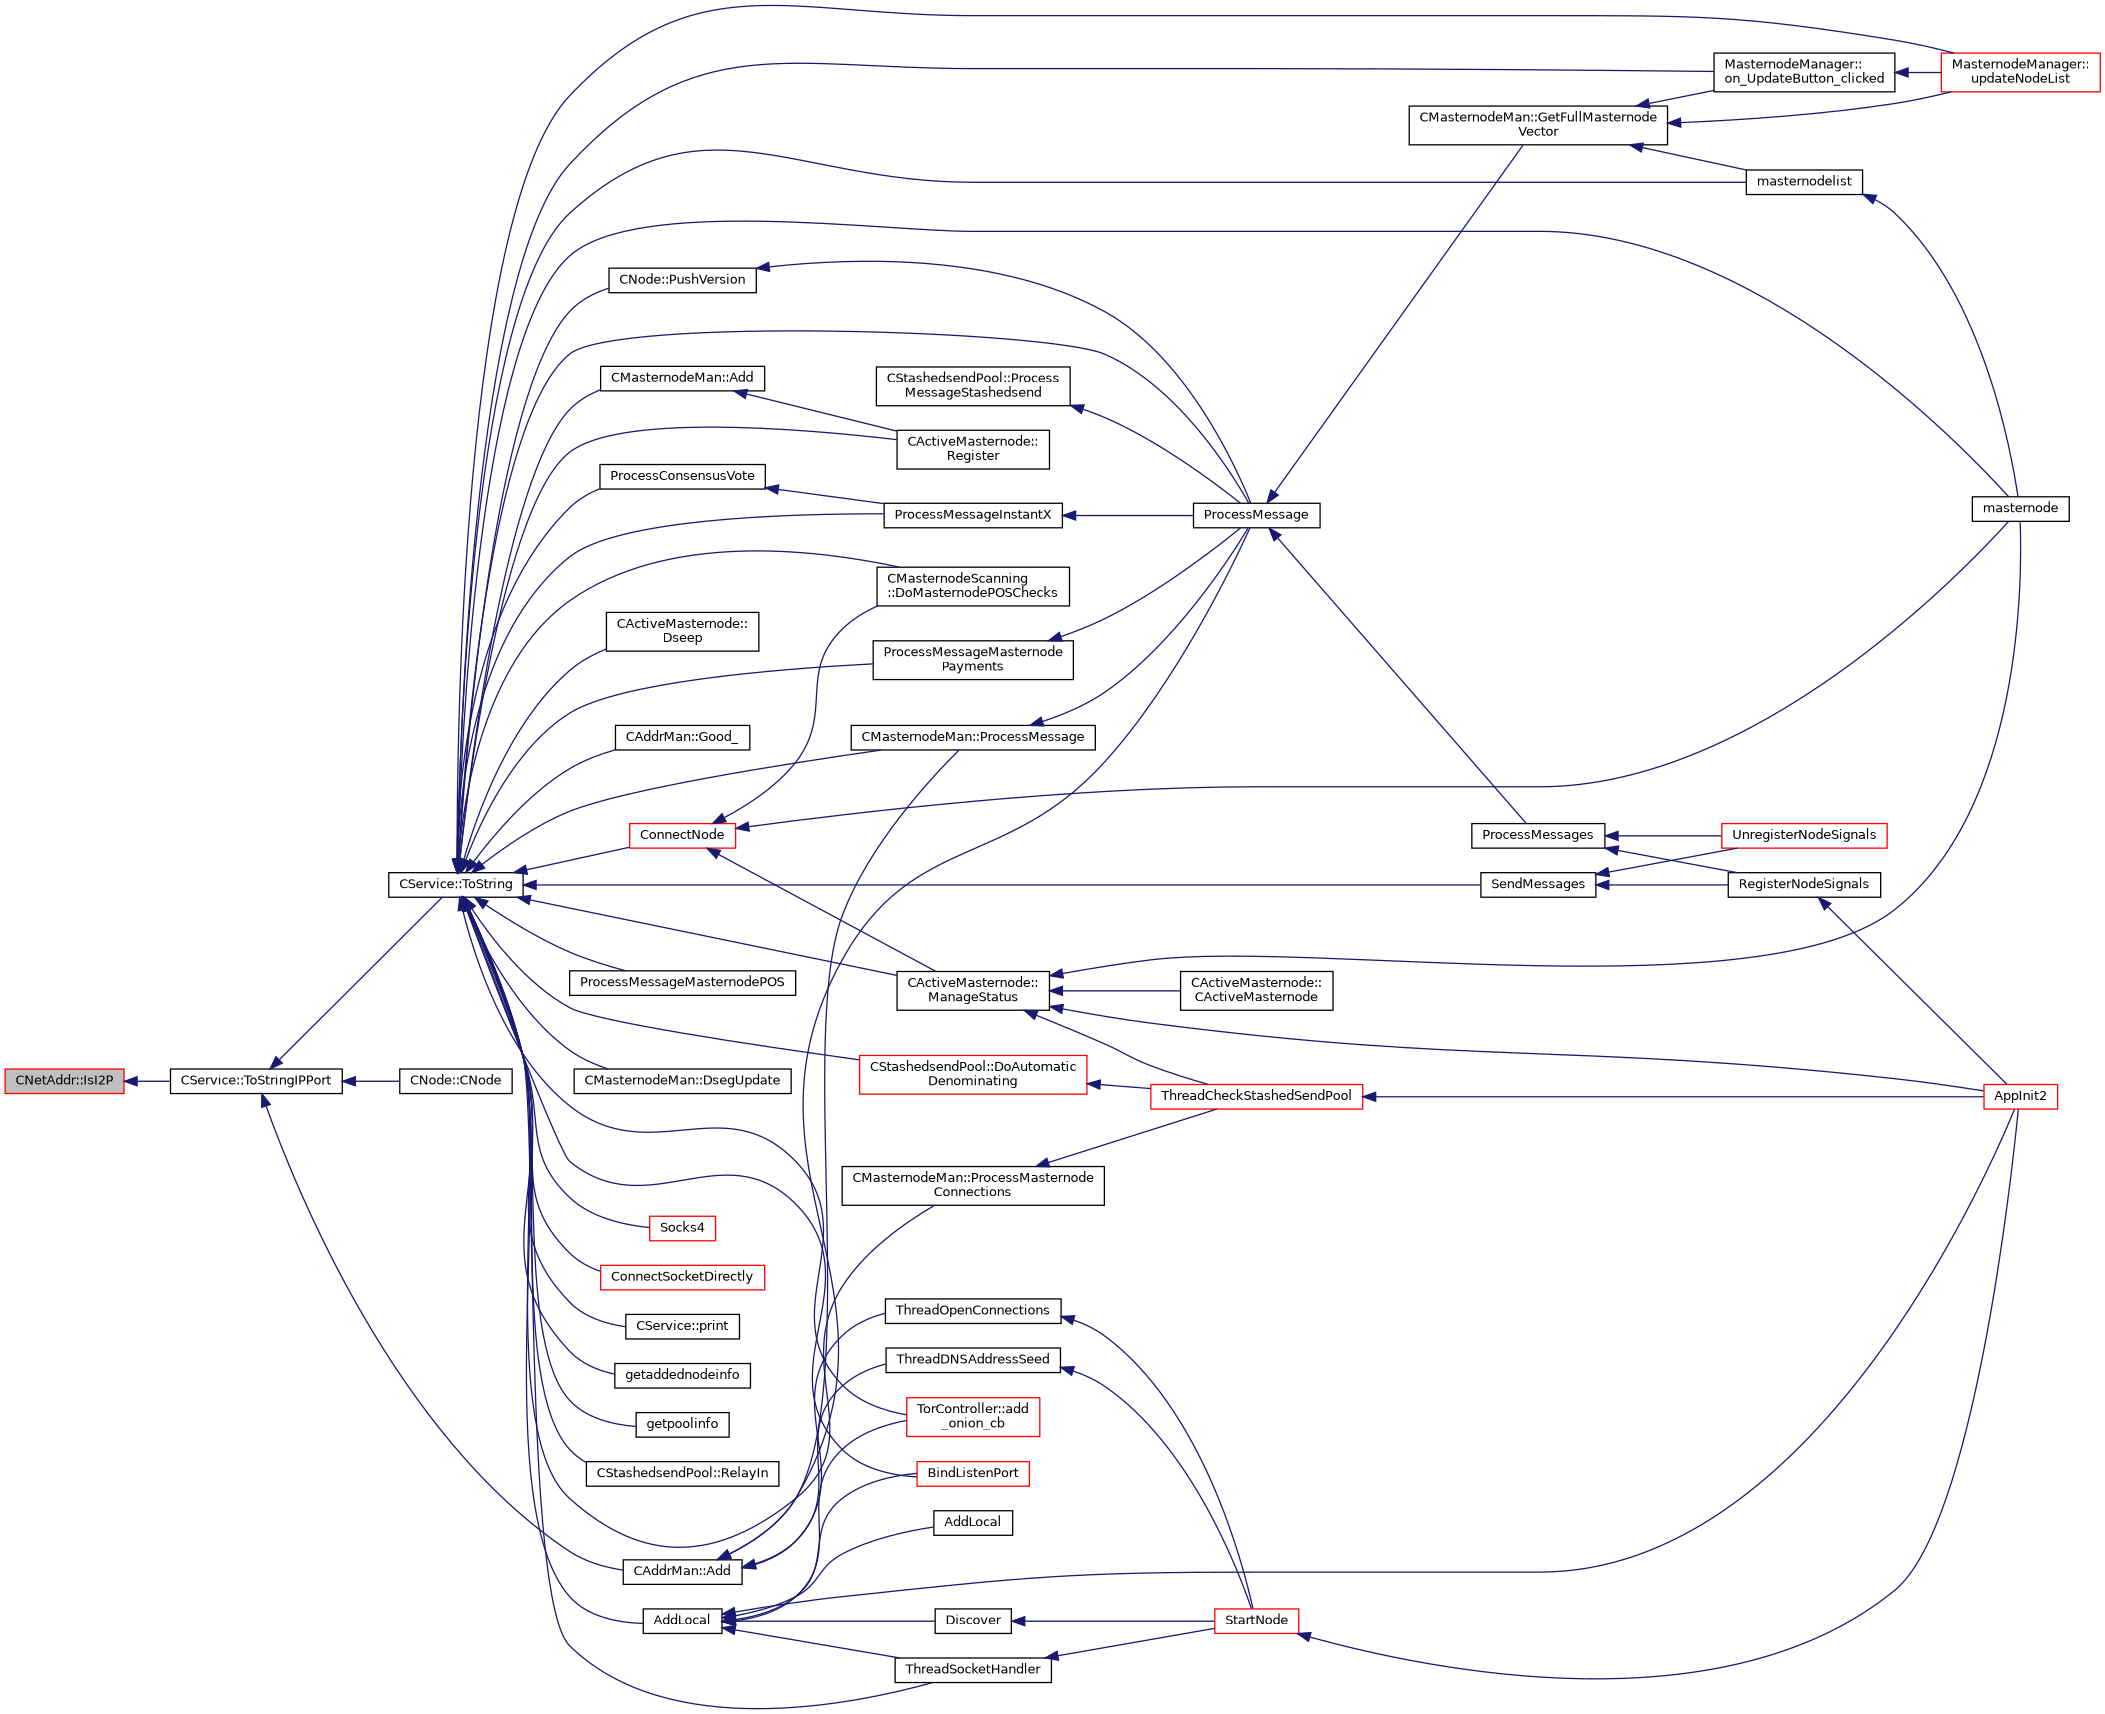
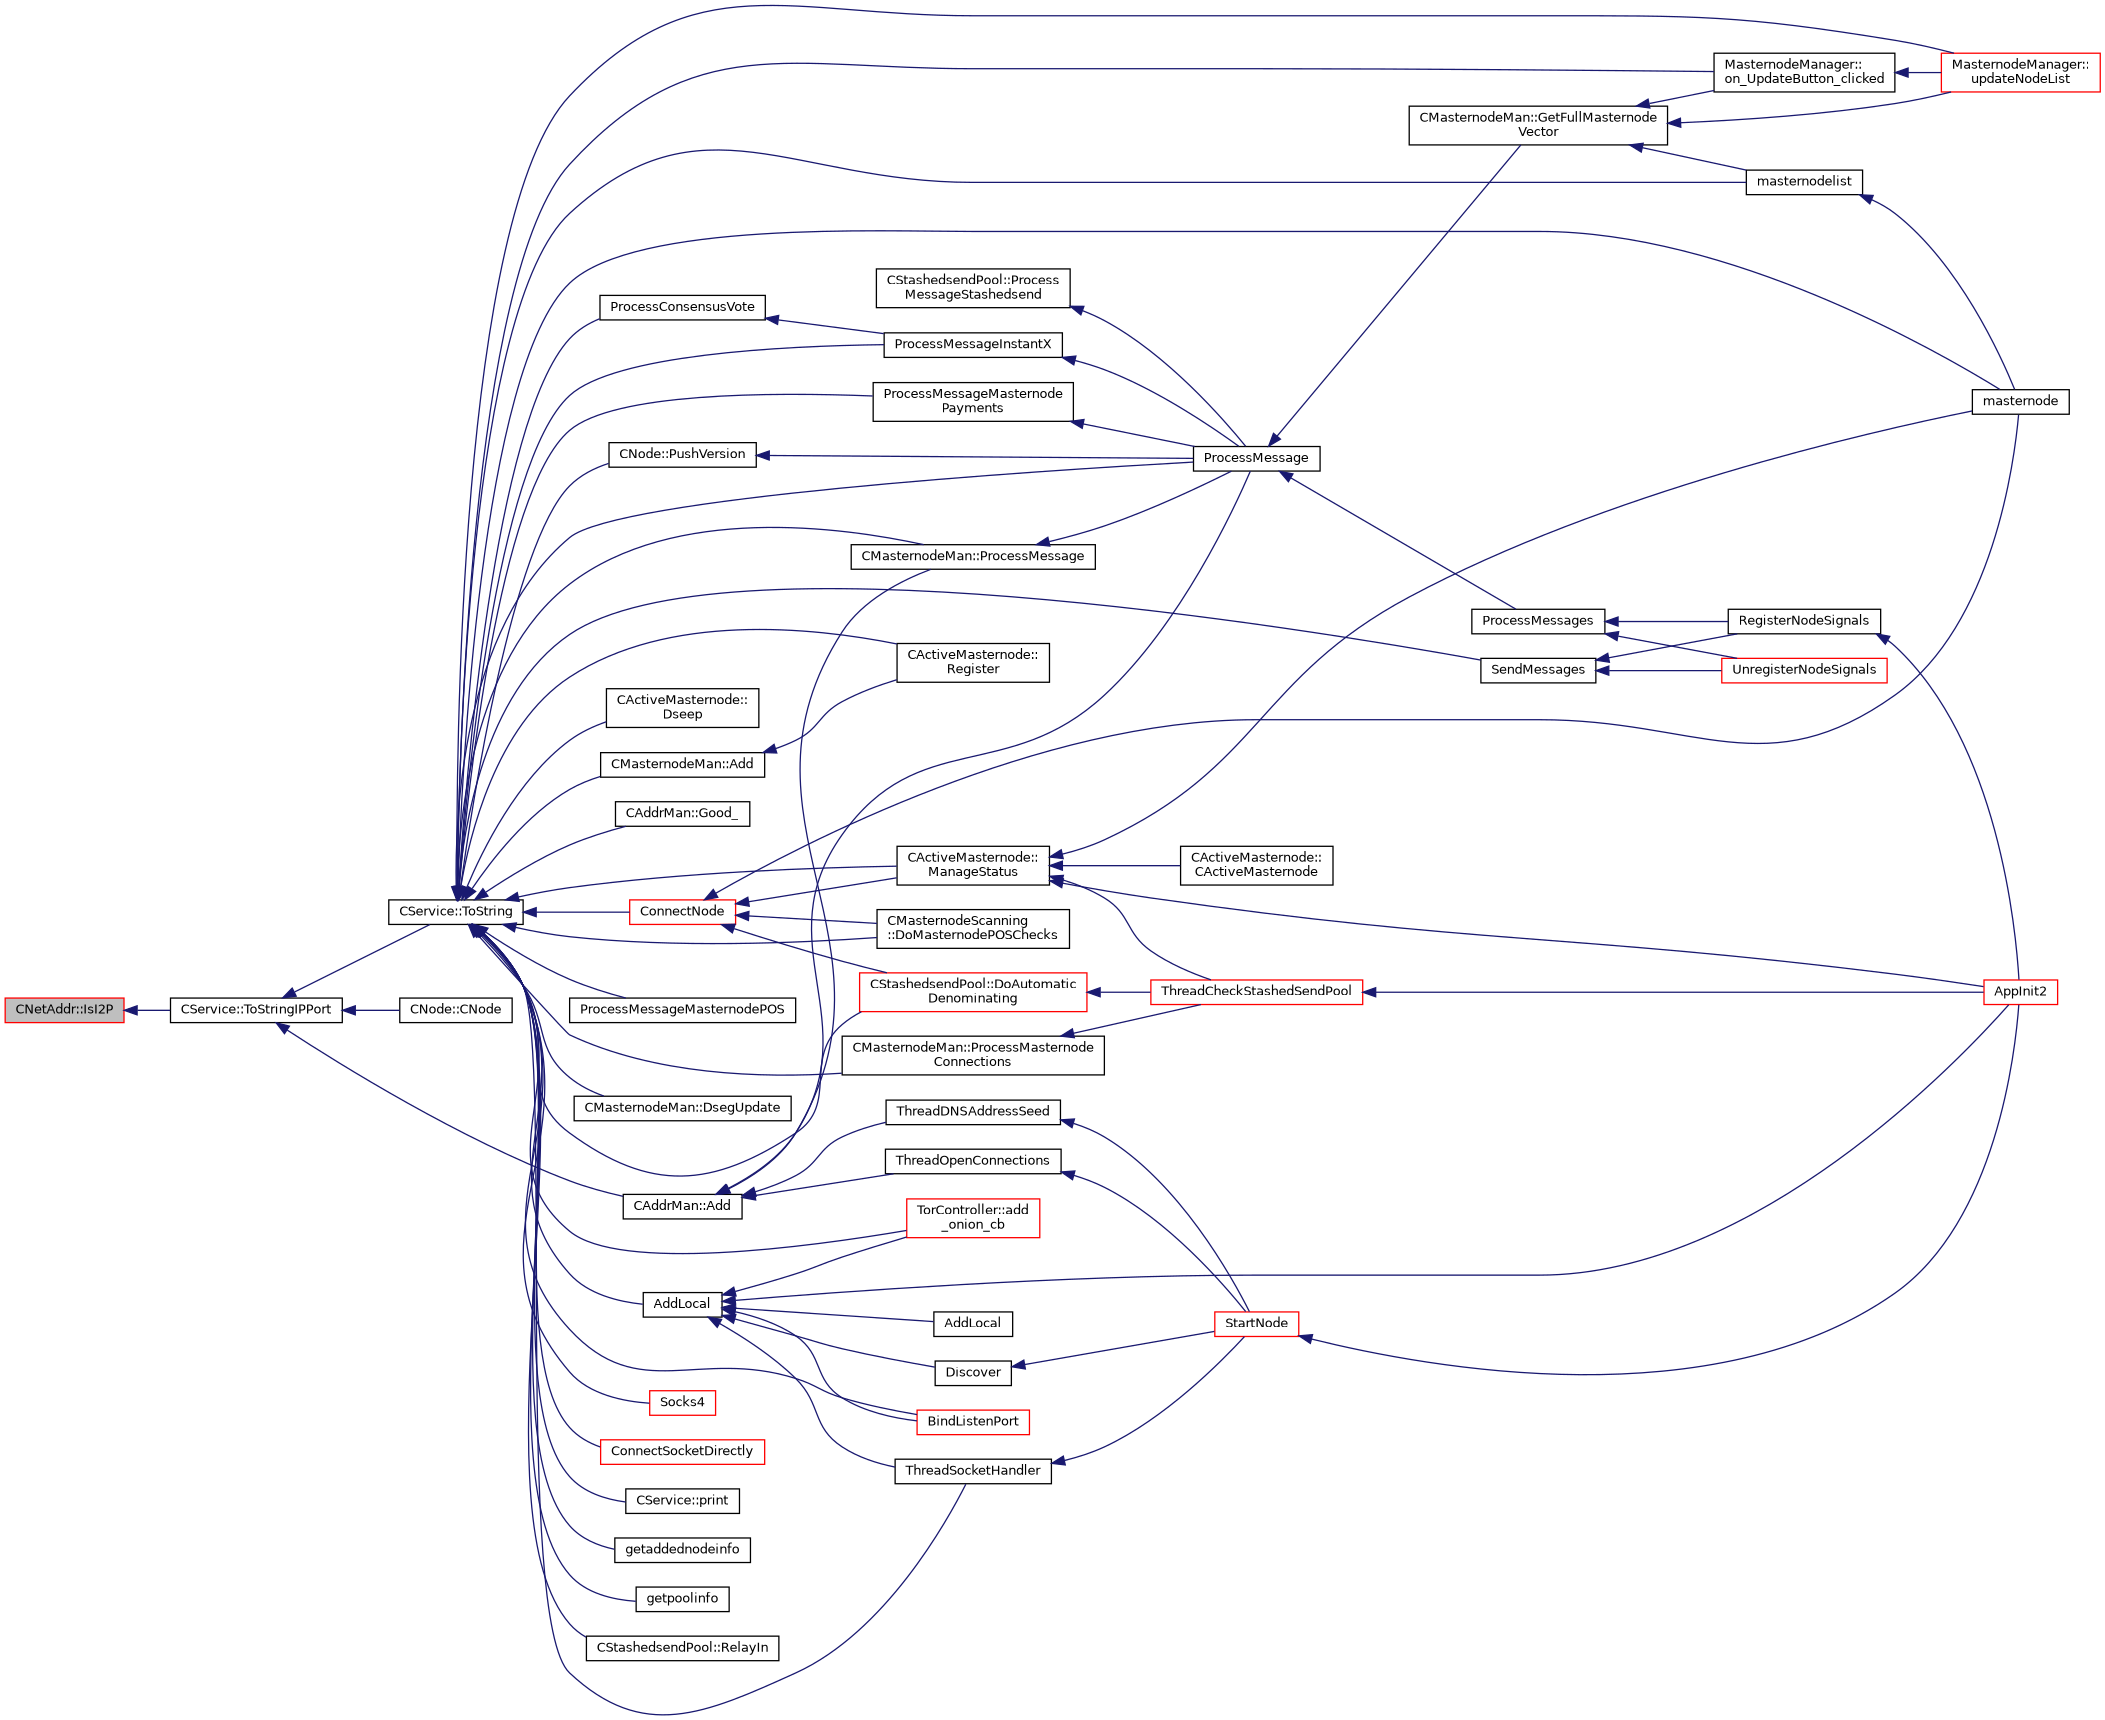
edge "CStashedsendPool::DoAutomatic Denominating" -> "ConnectNode": added
